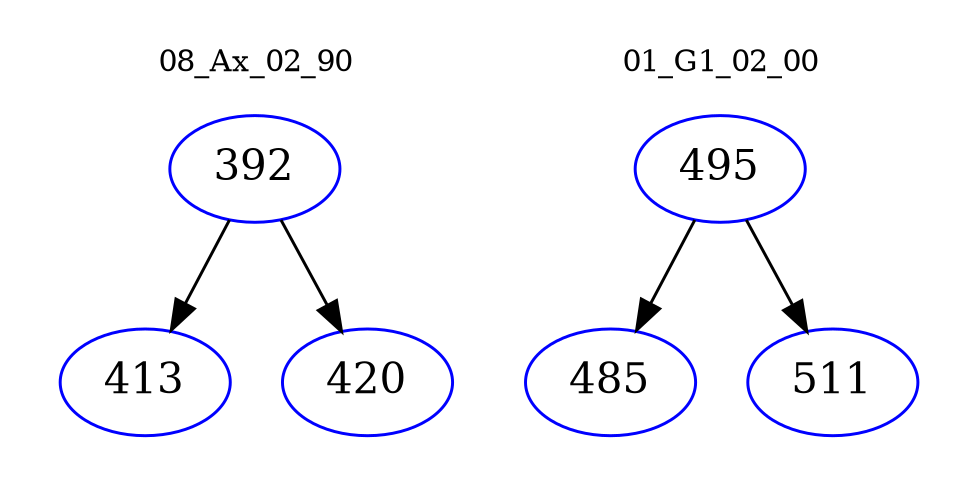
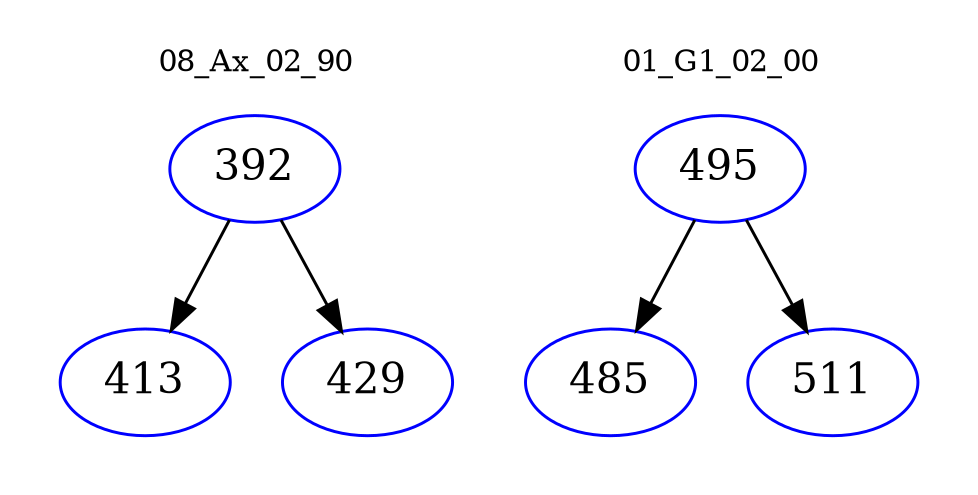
node "420": label "420" -> "429"
